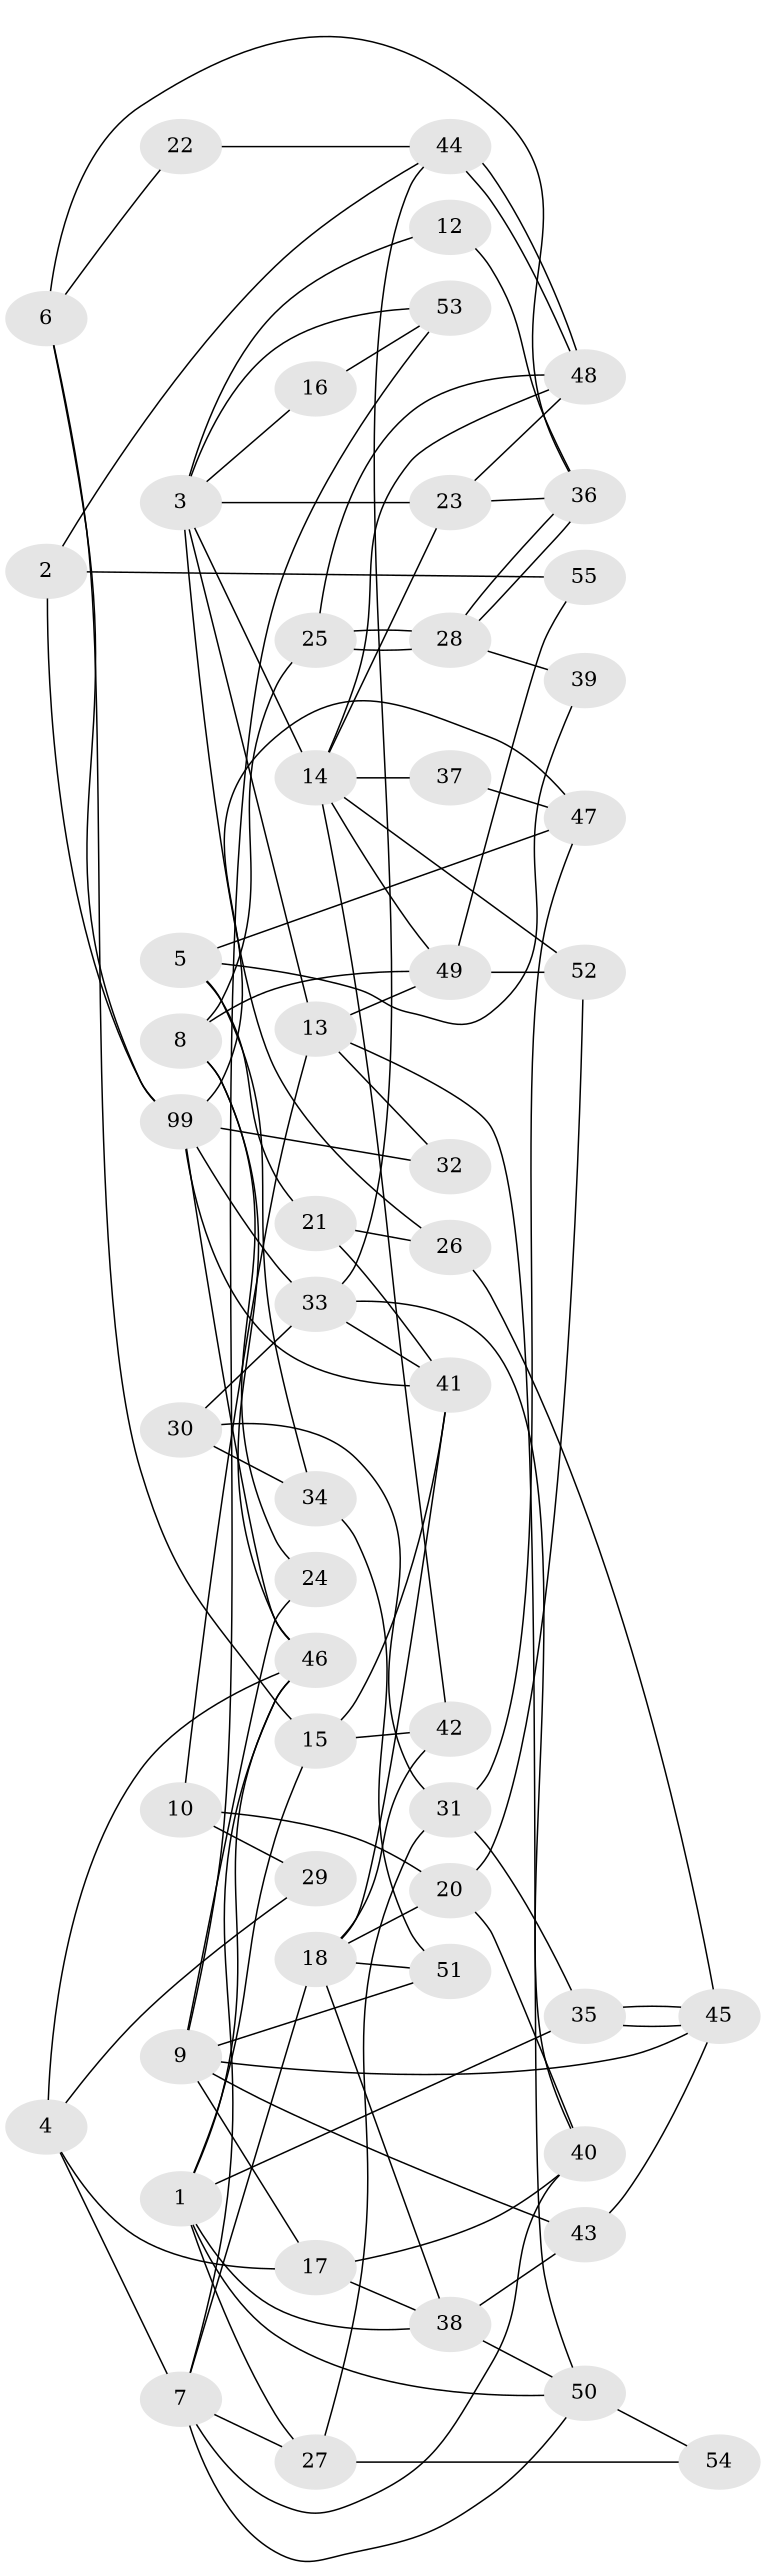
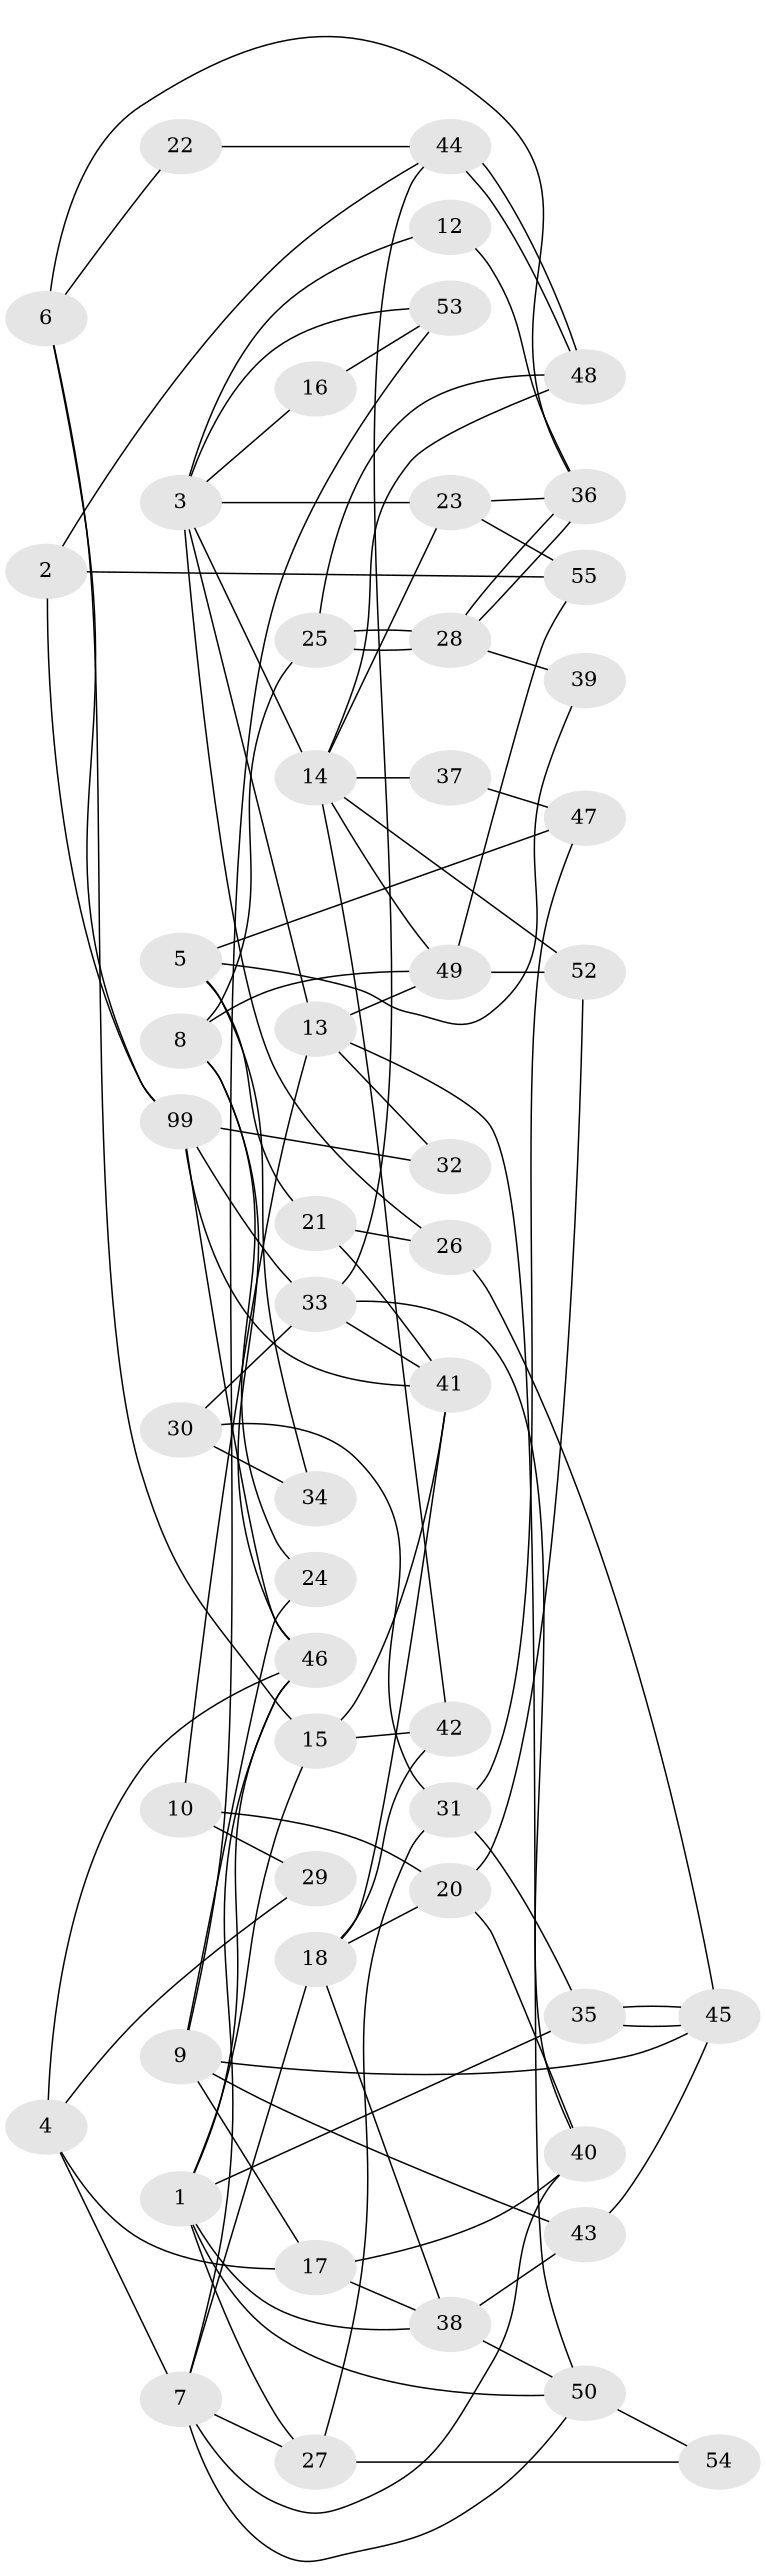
edge "48" -- "23": now "55" -- "23"
edge "47" -- "99": removed
node "51": removed
